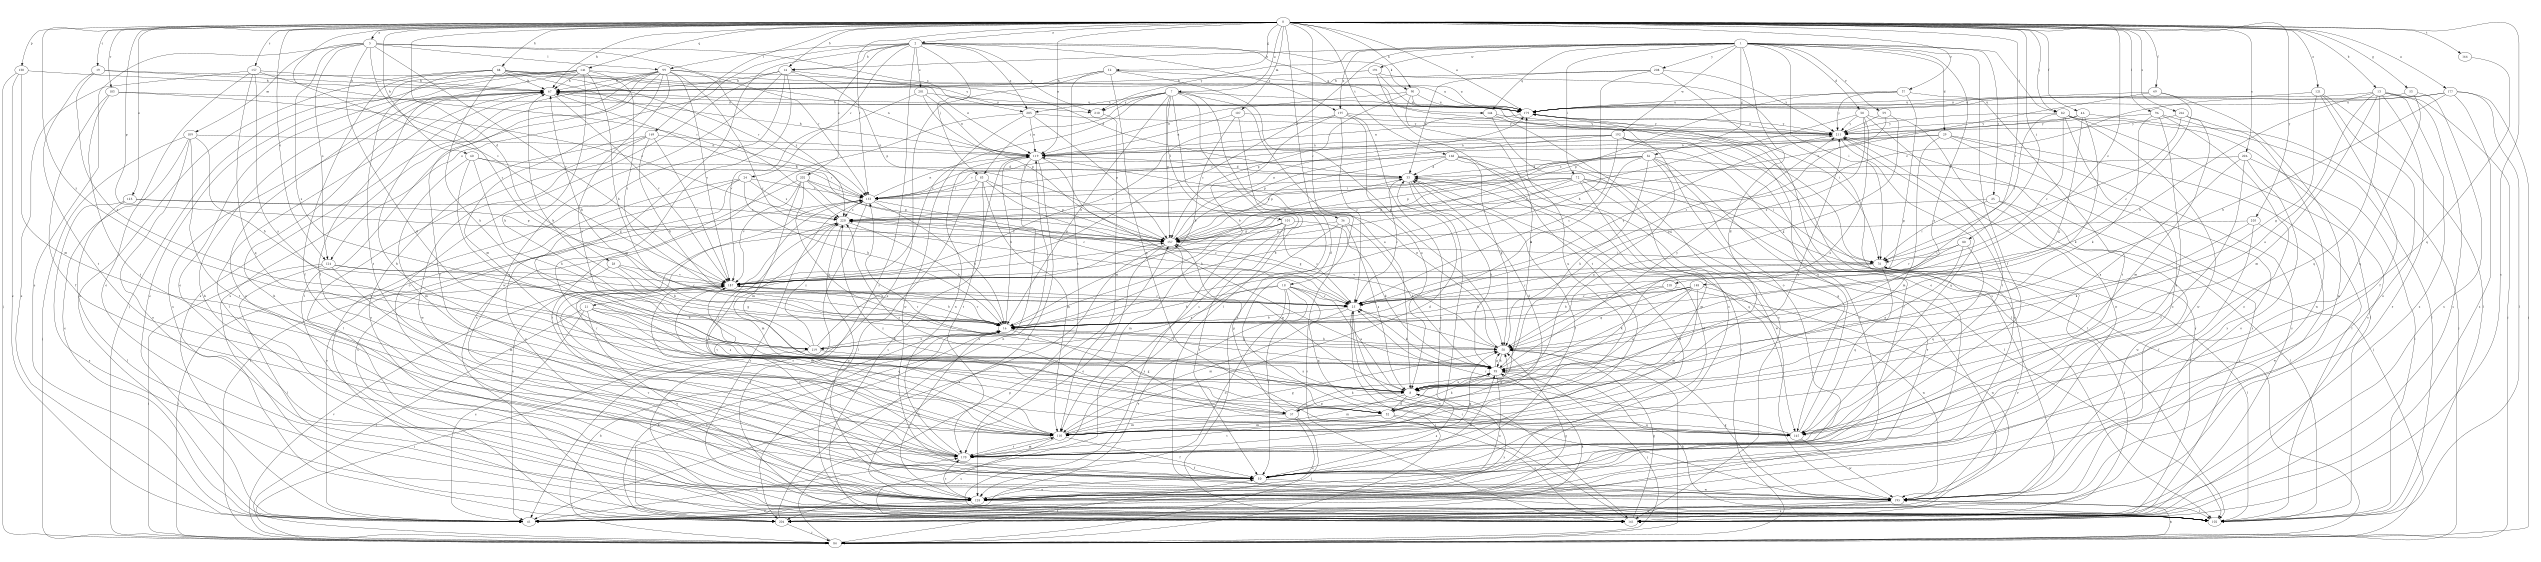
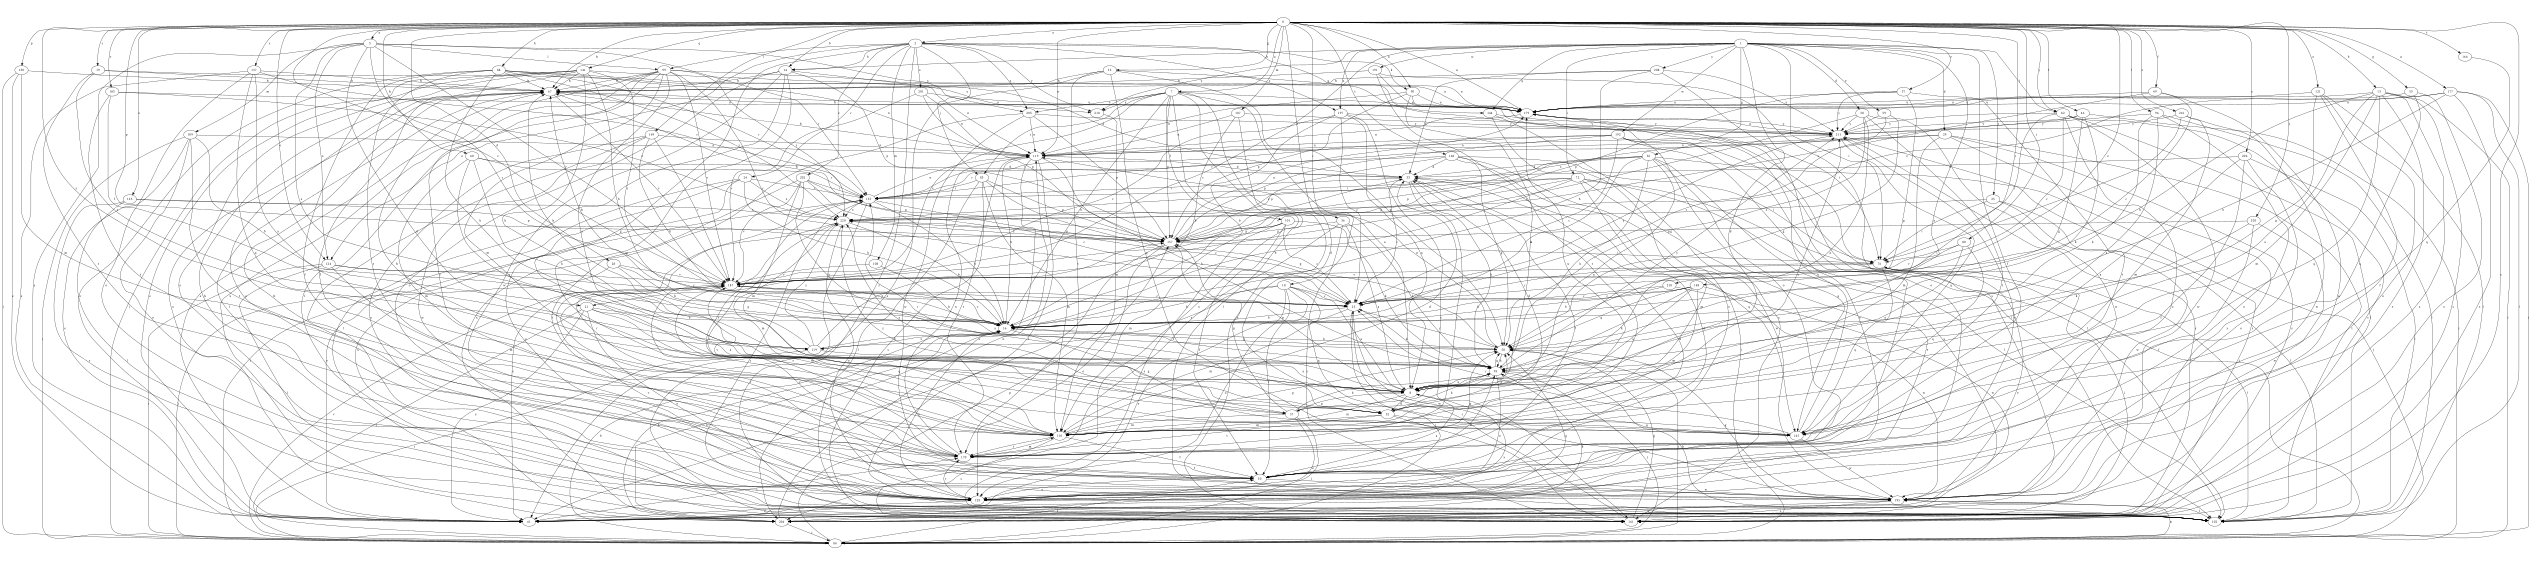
edge "0" -> "153": removed, label "r"
node "108": added
edge "183" -> "50": now "183" -> "21"
edge "96" -> "170": now "96" -> "8"
